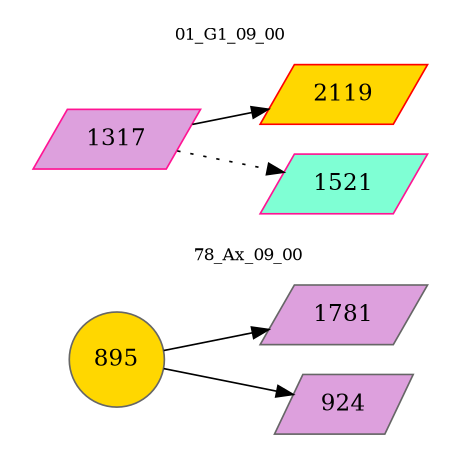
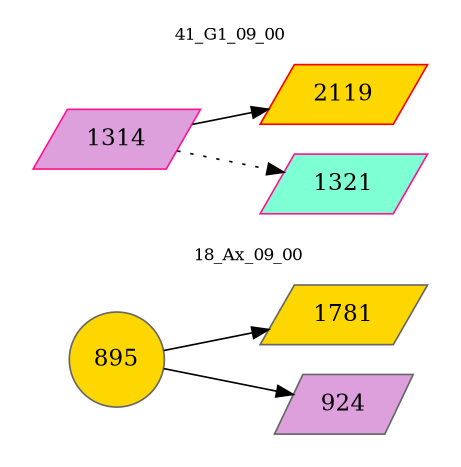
cluster "01_G1_09_00": label "01_G1_09_00" -> "41_G1_09_00"
node "1317": label "1317" -> "1314"
node "1521": label "1521" -> "1321"
cluster "78_Ax_09_00": label "78_Ax_09_00" -> "18_Ax_09_00"
node "1781": fillcolor plum -> gold
